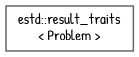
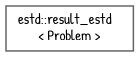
node "estd::result_traits < Problem >": label "estd::result_traits < Problem >" -> "estd::result_estd < Problem >"
